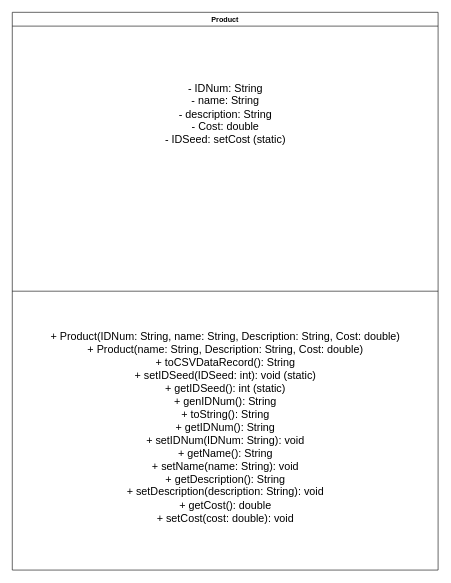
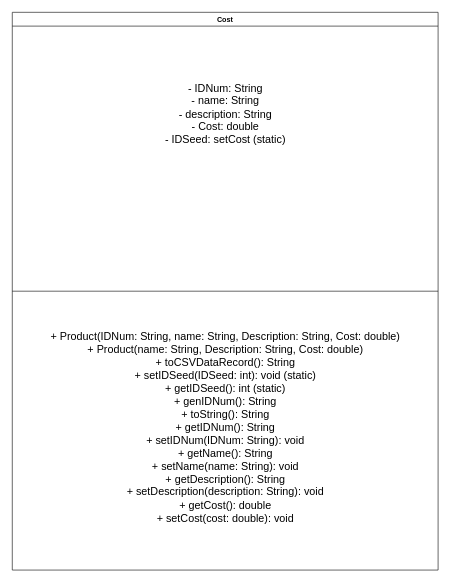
node "Product": label "Product" -> "Cost"
